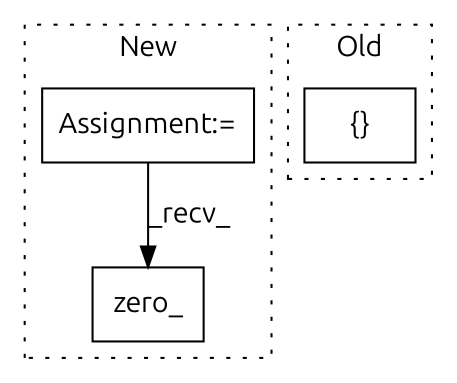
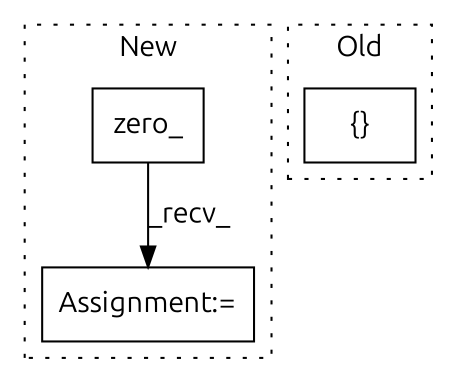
edge "Assignment:=" -> "zero_": reversed
